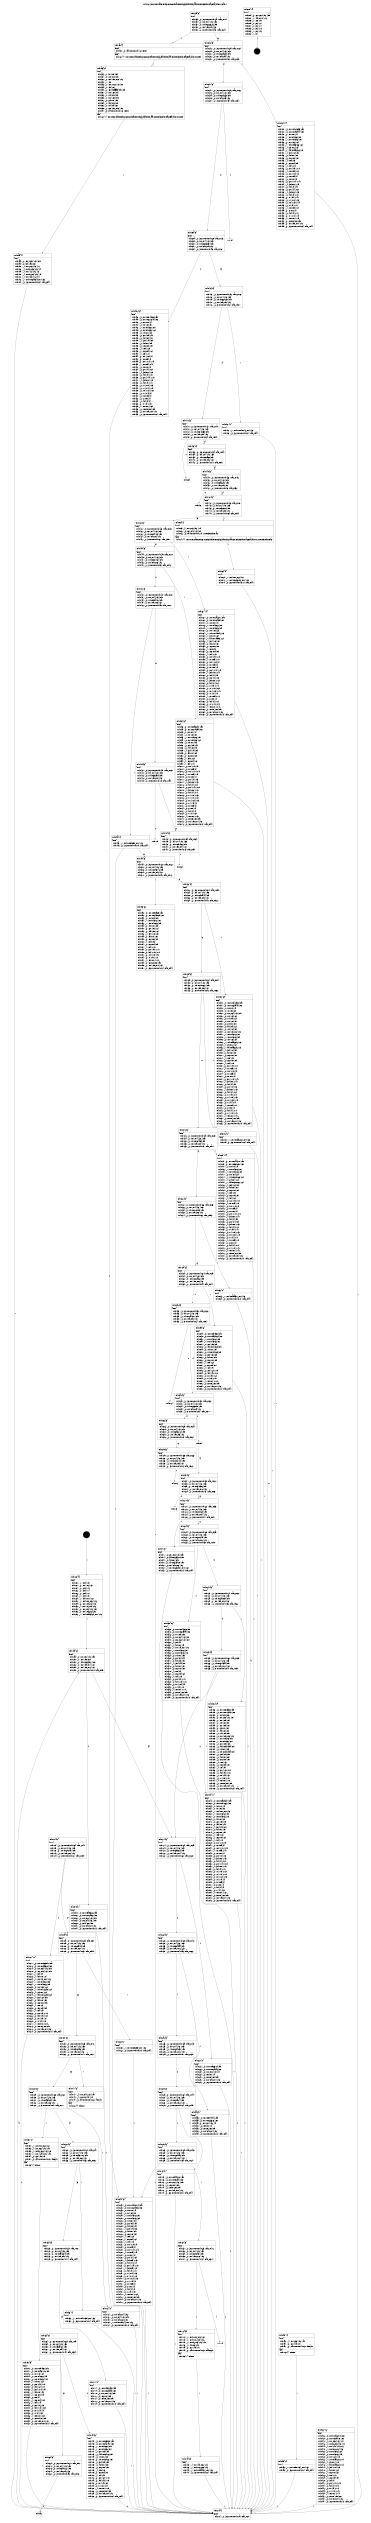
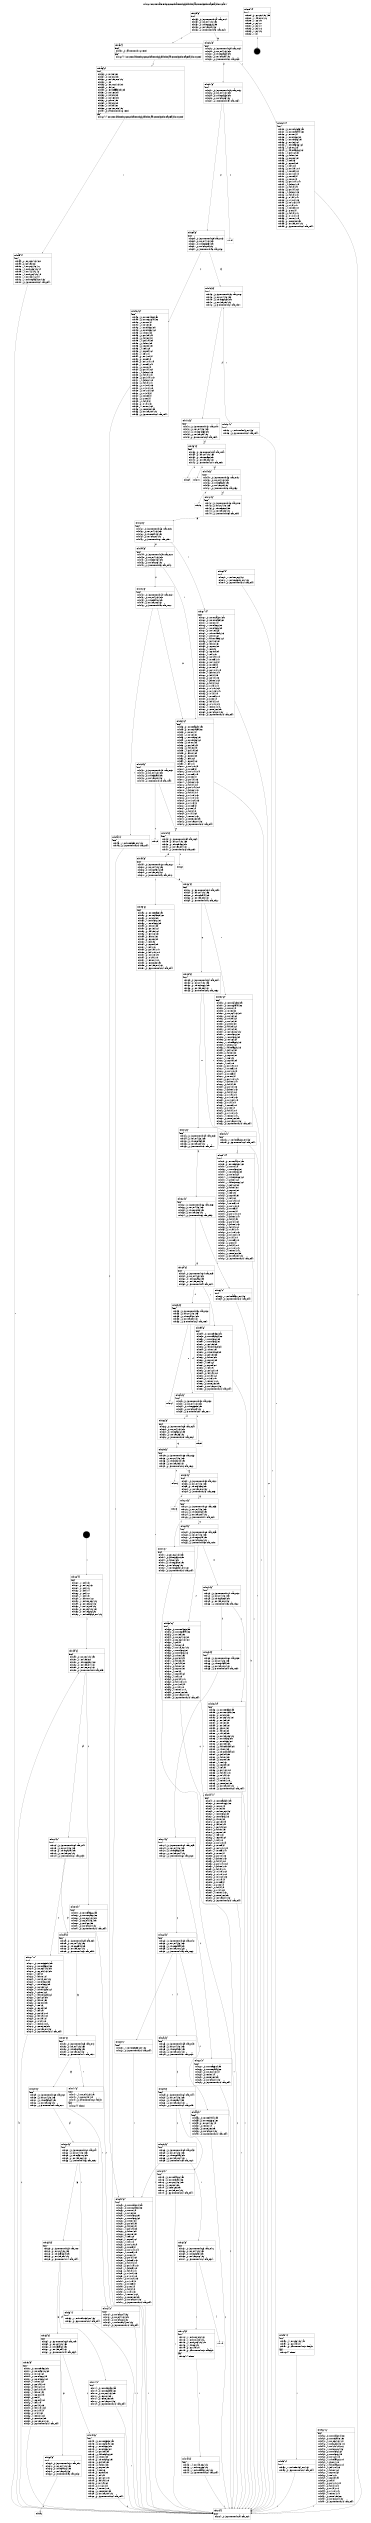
edge "0x401403 [25]" -> "0x401d87 [12]": reversed
edge "0x40141c [25]" -> "0x402139": now "0x401435 [25]" -> "0x402139"
node "0x402170": added
node "0x401e5f [12]": removed
edge "0x4014b2 [25]" -> "0x4014cb [25]": now "0x4014b2 [25]" -> "0x401fc5 [134]"
edge "0x4019ac [12]" -> "0x4014fd [25]": now "0x4014e4 [25]" -> "0x4014fd [25]"
edge "0x401548 [25]" -> "0x401cf7 [144]": now "0x4020d8 [12]" -> "0x401cf7 [144]"
edge "0x4020f7" -> "0x4015f7 [25]": now "0x4015de [25]" -> "0x4015f7 [25]"
edge "0x40165b [25]" -> "0x40204b [141]": now "0x401a3e [103]" -> "0x40204b [141]"
edge "0x4012ad [23]" -> "0x401674 [25]": now "0x4012ad [23]" -> "0x4012c4 [22]"
edge "0x4012da [22]" -> "0x401c5b [12]": now "0x40168d [25]" -> "0x401c5b [12]"
node "0x401ef1 [27]": removed
edge "0x40133b [25]" -> "0x401354 [25]": added, label "32"
